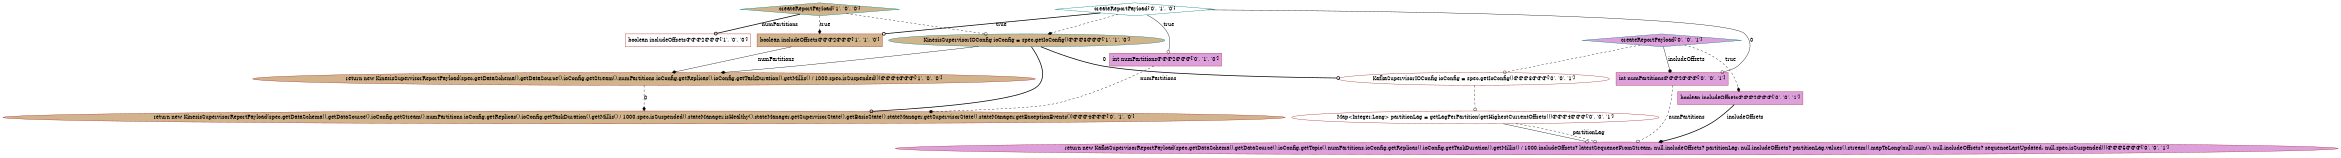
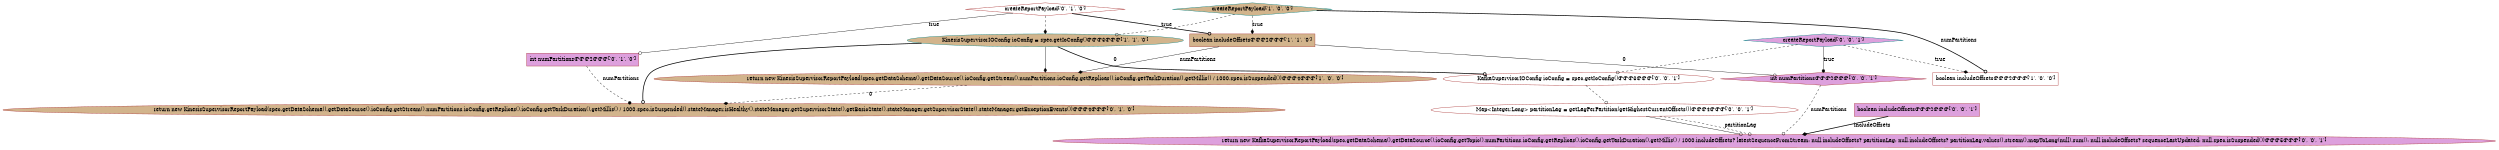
node "createReportPayload['0', '1', '0']": color teal -> brown
edge "createReportPayload['0', '1', '0']" -> "int numPartitions@@@2@@@['0', '0', '1']": now "boolean includeOffsets@@@2@@@['1', '1', '0']" -> "int numPartitions@@@2@@@['0', '0', '1']"
edge "createReportPayload['0', '0', '1']" -> "boolean includeOffsets@@@2@@@['0', '0', '1']": now "createReportPayload['0', '0', '1']" -> "boolean includeOffsets@@@2@@@['1', '0', '0']"
edge "createReportPayload['0', '0', '1']" -> "int numPartitions@@@2@@@['0', '0', '1']": label "includeOffsets" -> "true"
node "int numPartitions@@@2@@@['0', '0', '1']": shape box -> diamond
